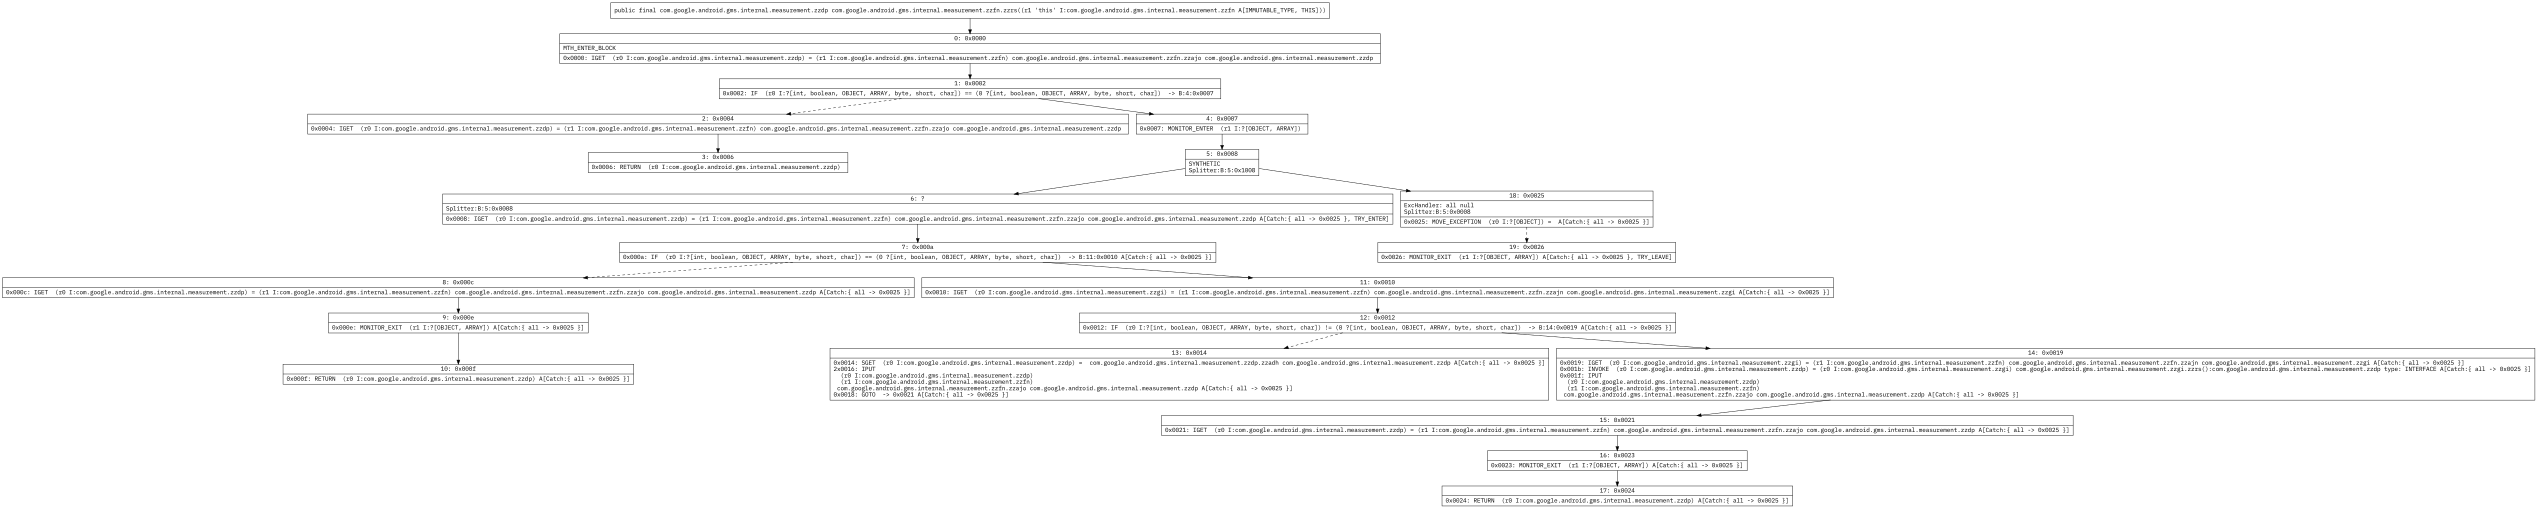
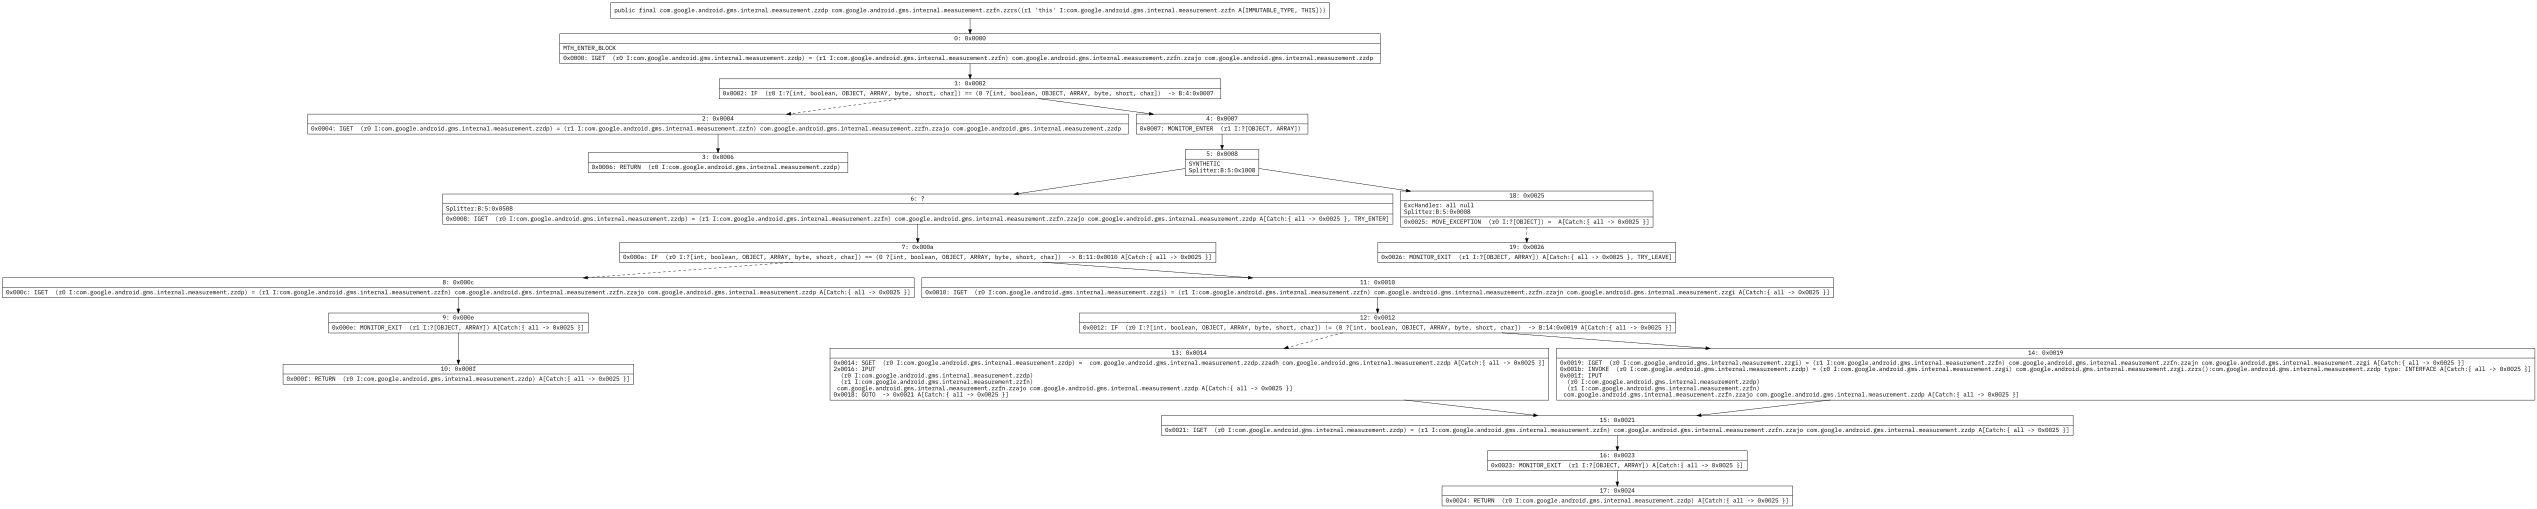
node "6: ?": text "Splitter:B:5:0x0008" -> "Splitter:B:5:0x0508"
edge "13: 0x0014" -> "15: 0x0021": added
